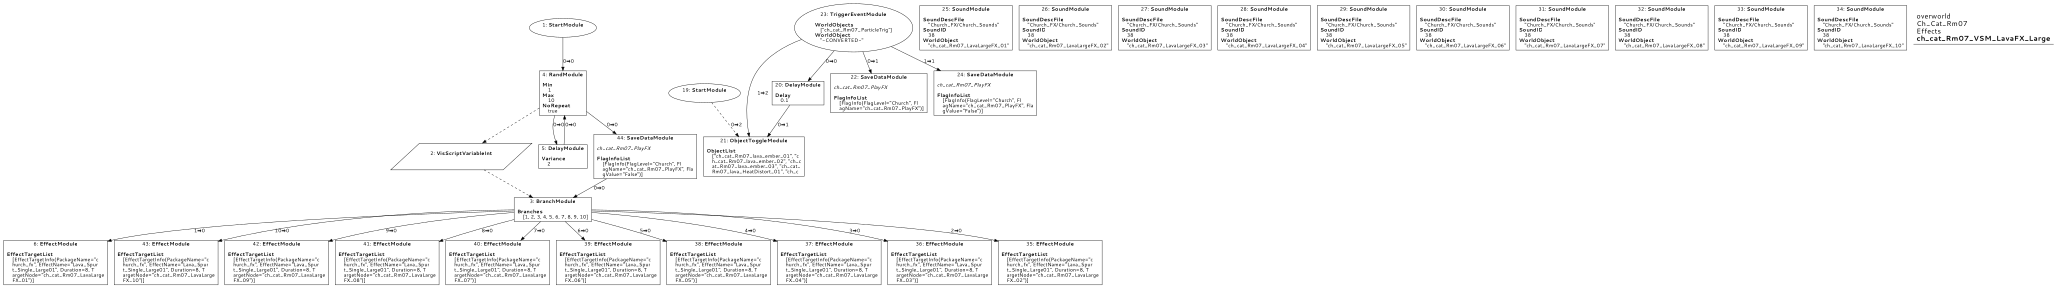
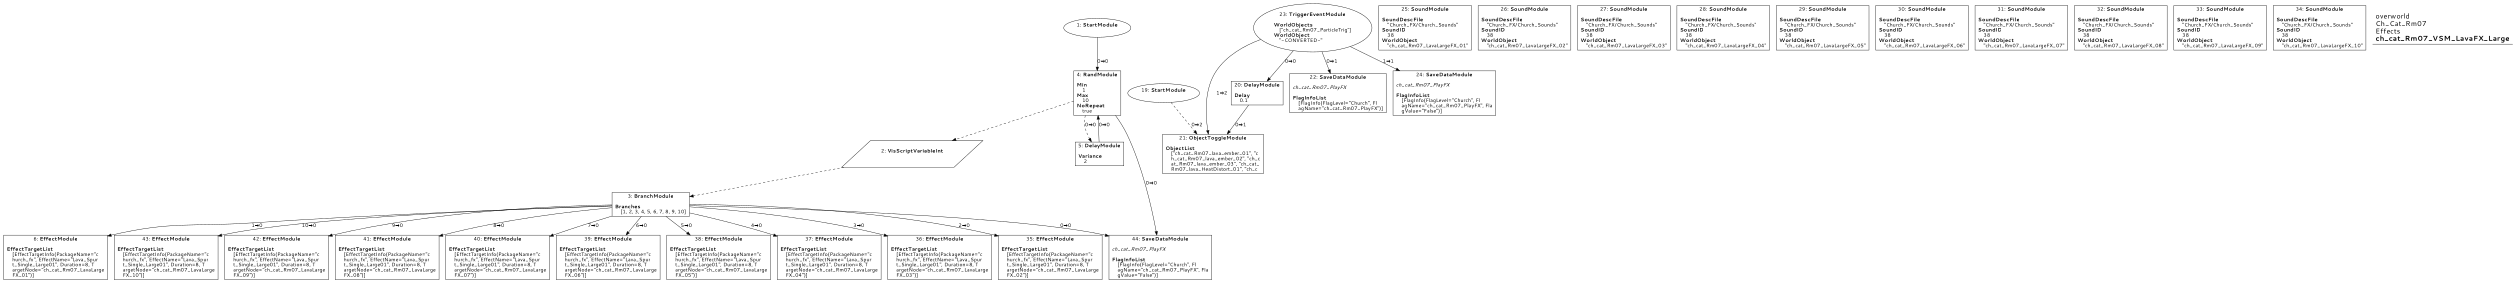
edge "4:" -> "5:": style solid -> dashed
edge "44:" -> "3:": reversed
